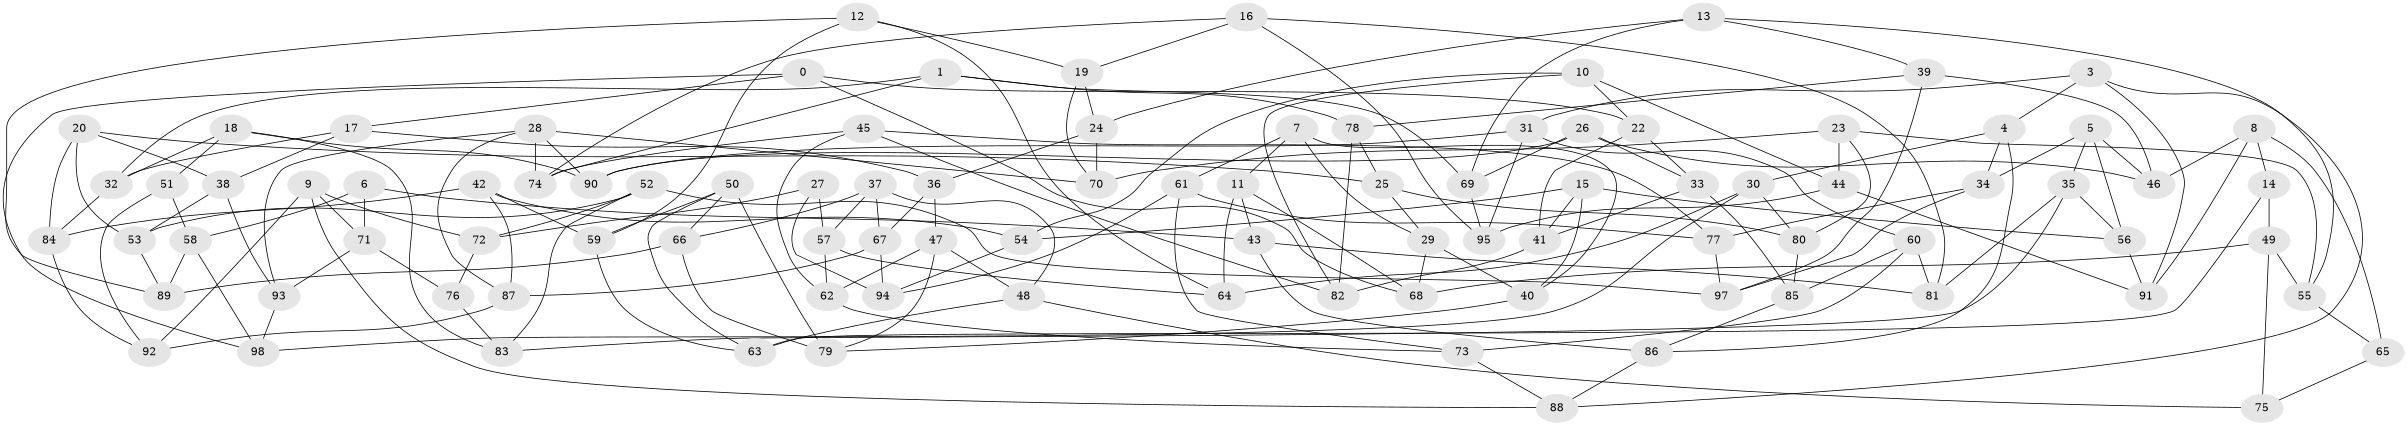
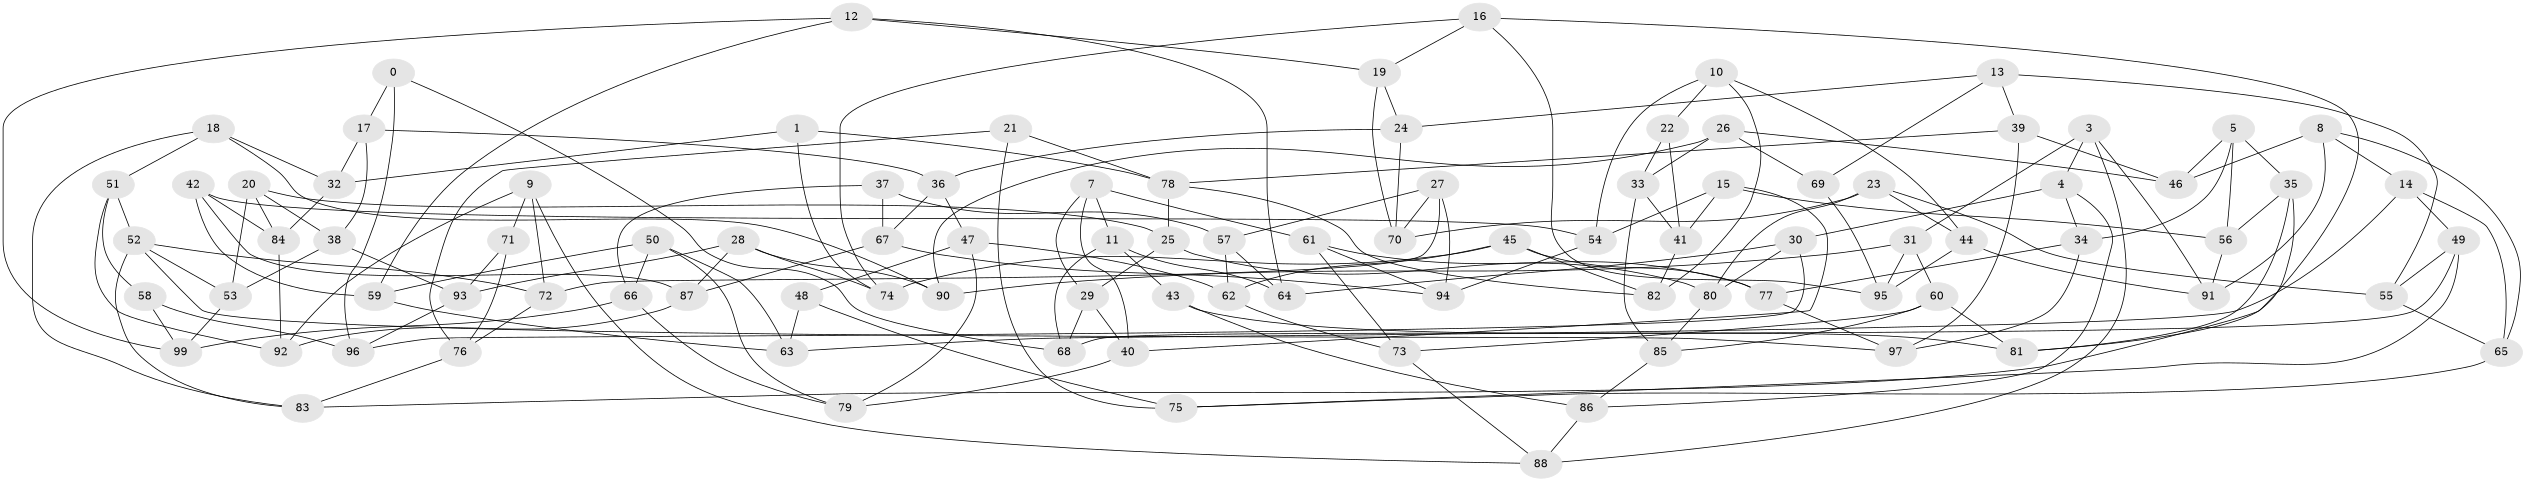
edge "0" -- "22": removed
edge "1" -- "69": removed
node "21": added
edge "28" -- "70": now "27" -- "70"
node "6": removed
edge "37" -- "48": removed
edge "51" -- "52": added
edge "14" -- "65": added
node "89": label "89" -> "99"
node "98": label "98" -> "96"
